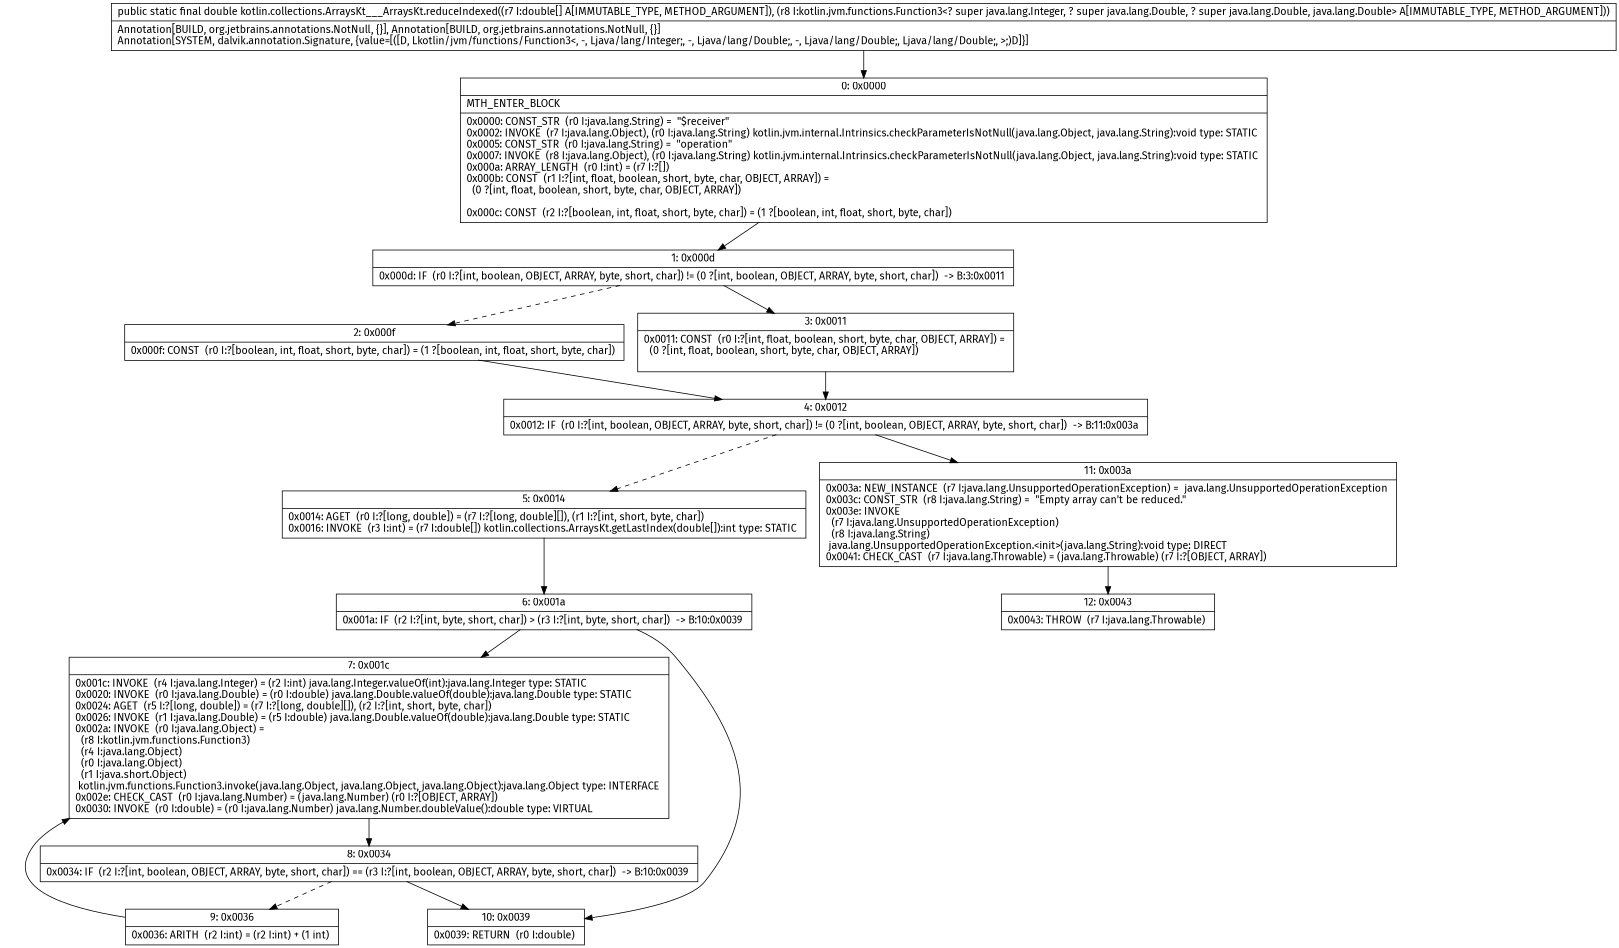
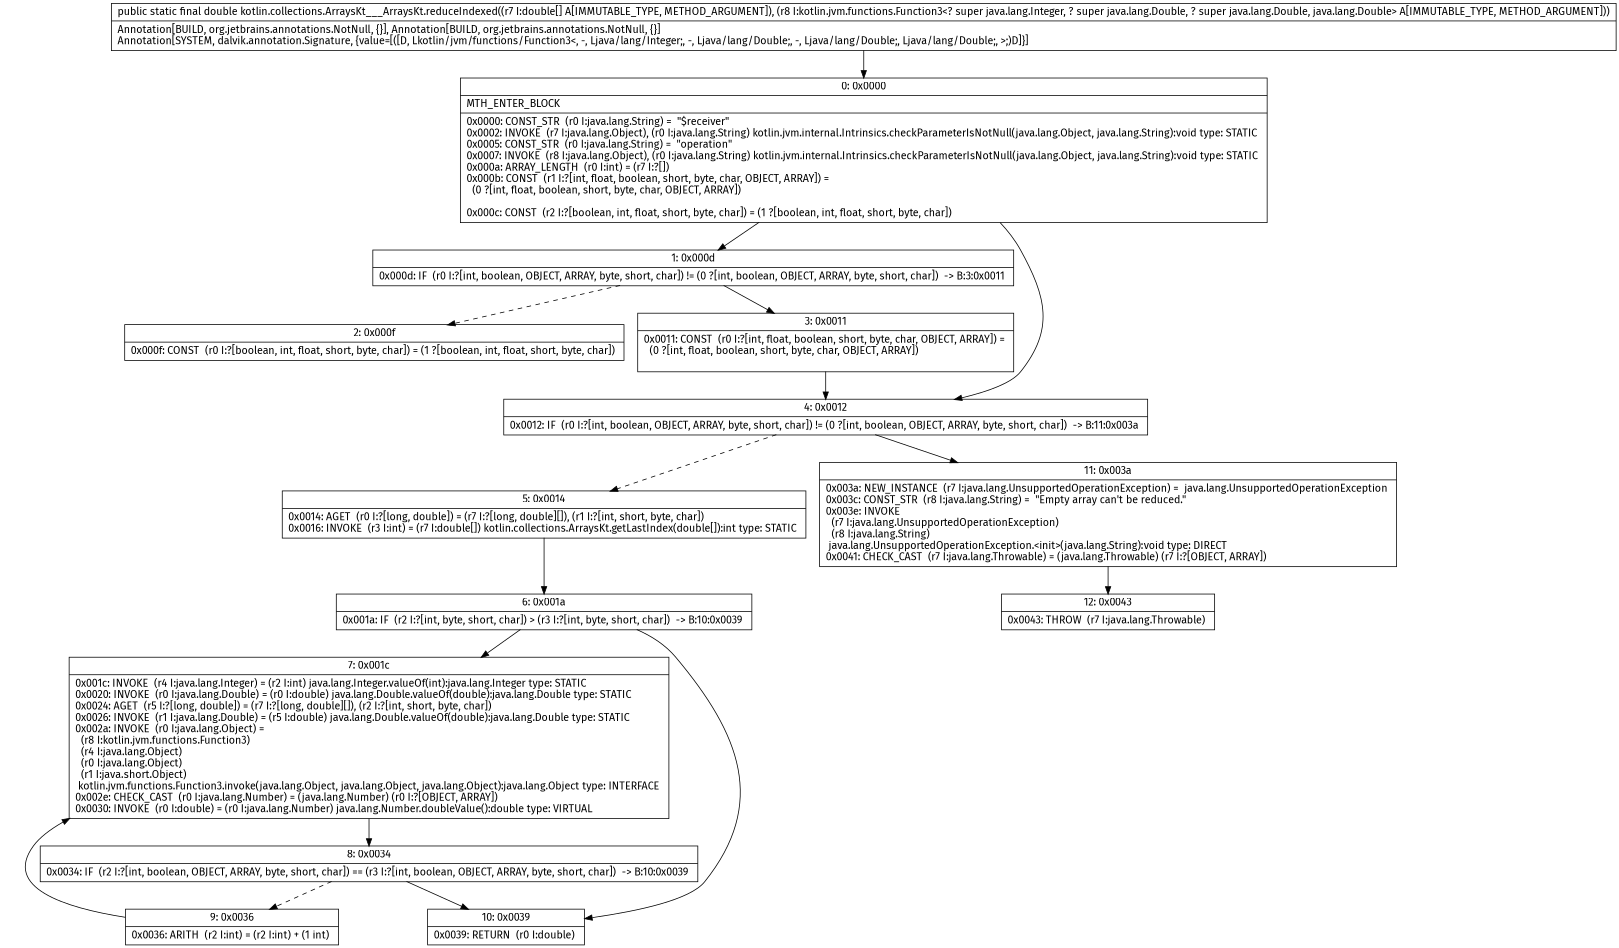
edge "2: 0x000f" -> "4: 0x0012": now "0: 0x0000" -> "4: 0x0012"
